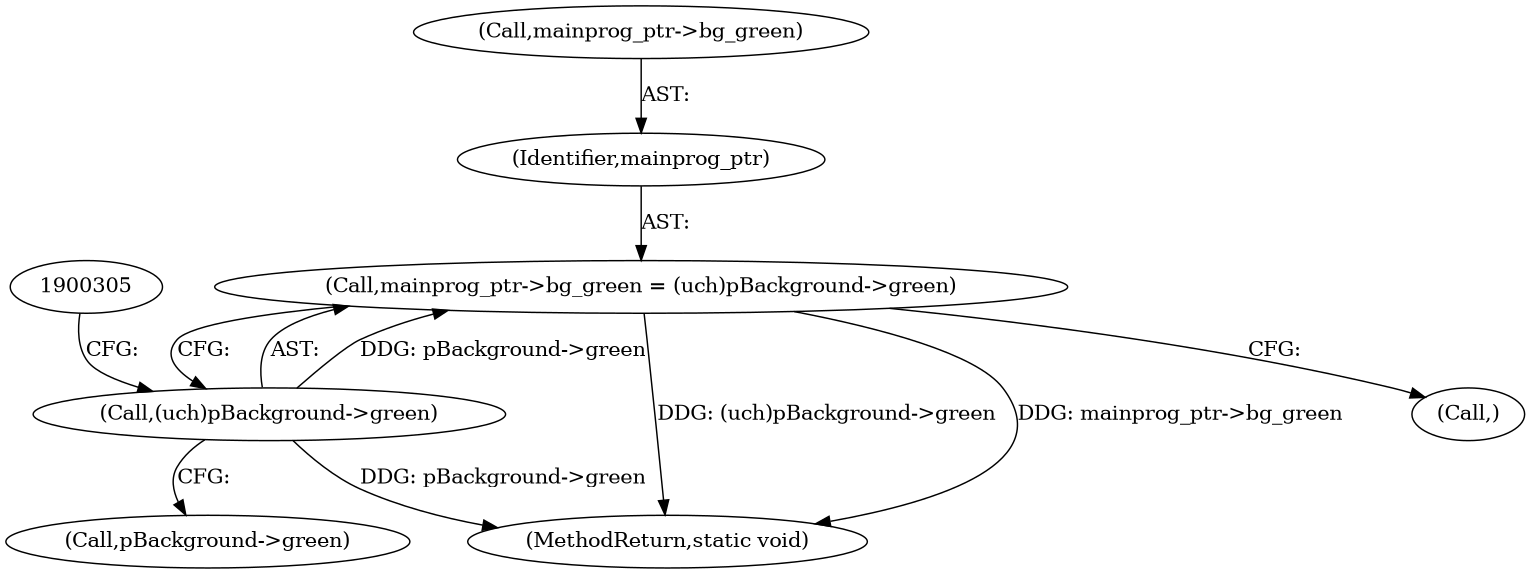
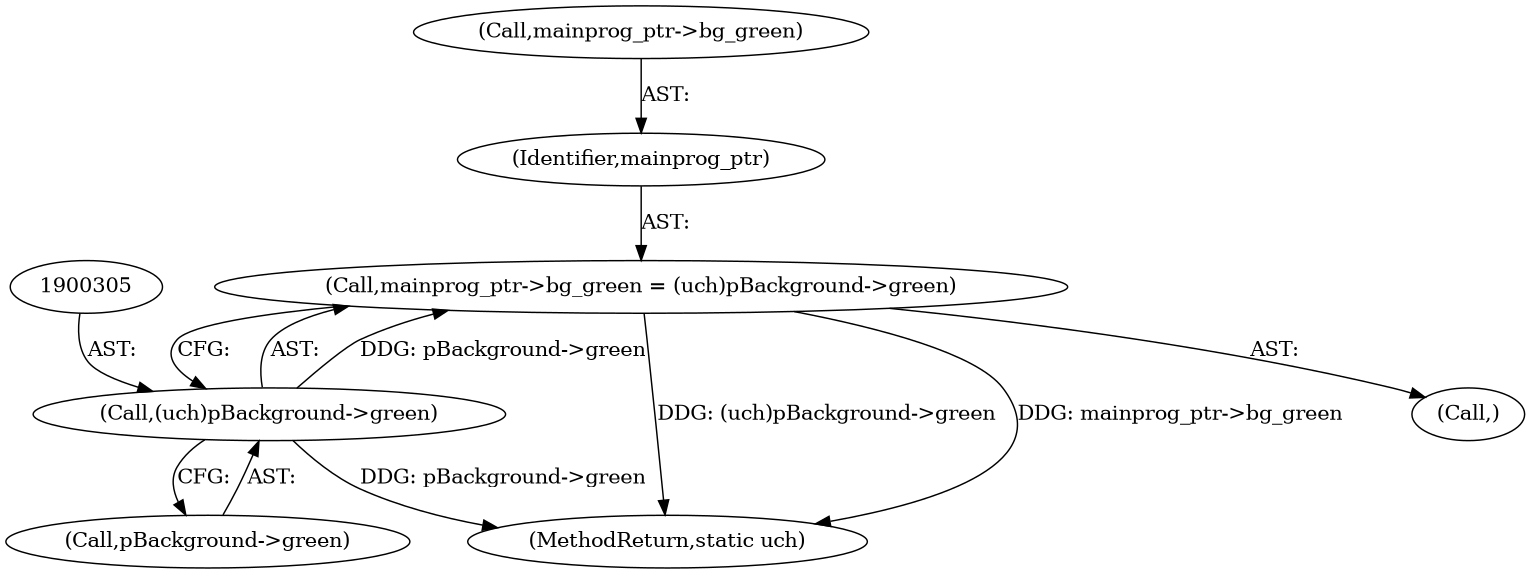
edge "1900305" -> "(Call,(uch)pBackground->green)": label "CFG: " -> "AST: "
edge "(Call,mainprog_ptr->bg_green = (uch)pBackground->green)" -> "(Call,)": label "CFG: " -> "AST: "
edge "(Call,pBackground->green)" -> "(Call,(uch)pBackground->green)": added, label "AST:"
node "(MethodReturn,static void)": label "(MethodReturn,static void)" -> "(MethodReturn,static uch)"
